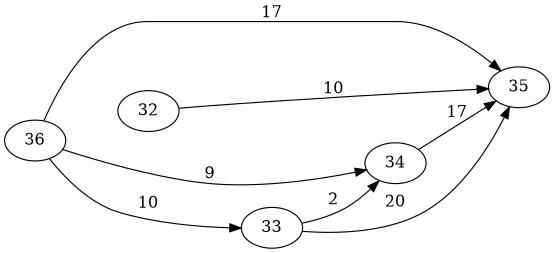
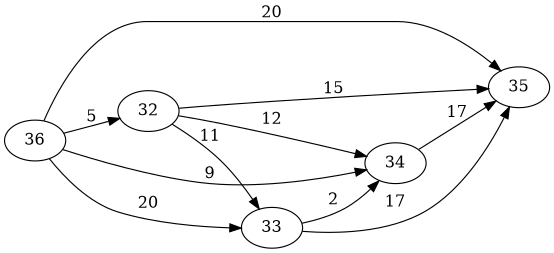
edge "36" -> "35": label "17" -> "20"
edge "32" -> "35": label "10" -> "15"
edge "36" -> "32": added, label "5"
edge "32" -> "34": added, label "12"
edge "32" -> "33": added, label "11"
edge "33" -> "35": label "20" -> "17"
edge "36" -> "33": label "10" -> "20"
